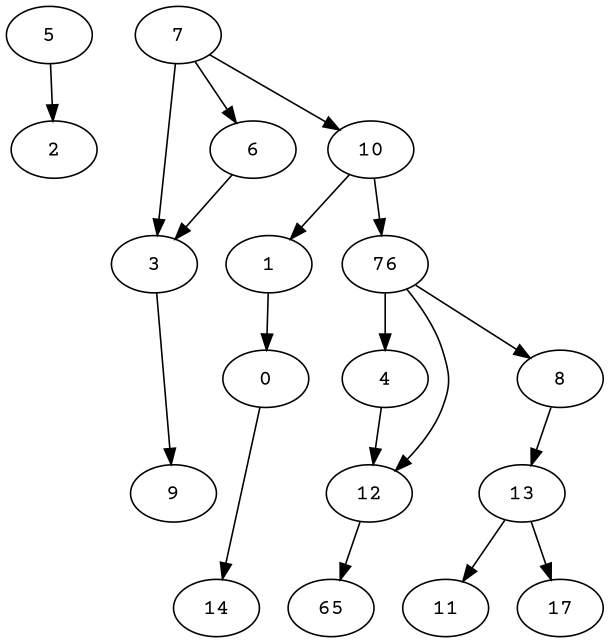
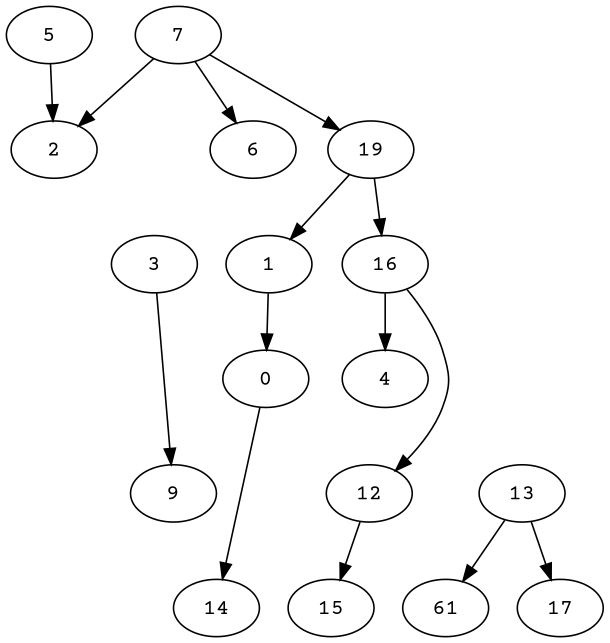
edge "7" -> "3": now "7" -> "2"
node "10": label "10" -> "19"
edge "6" -> "3": removed
node "76": label "76" -> "16"
node "8": removed
edge "4" -> "12": removed
node "65": label "65" -> "15"
node "11": label "11" -> "61"
